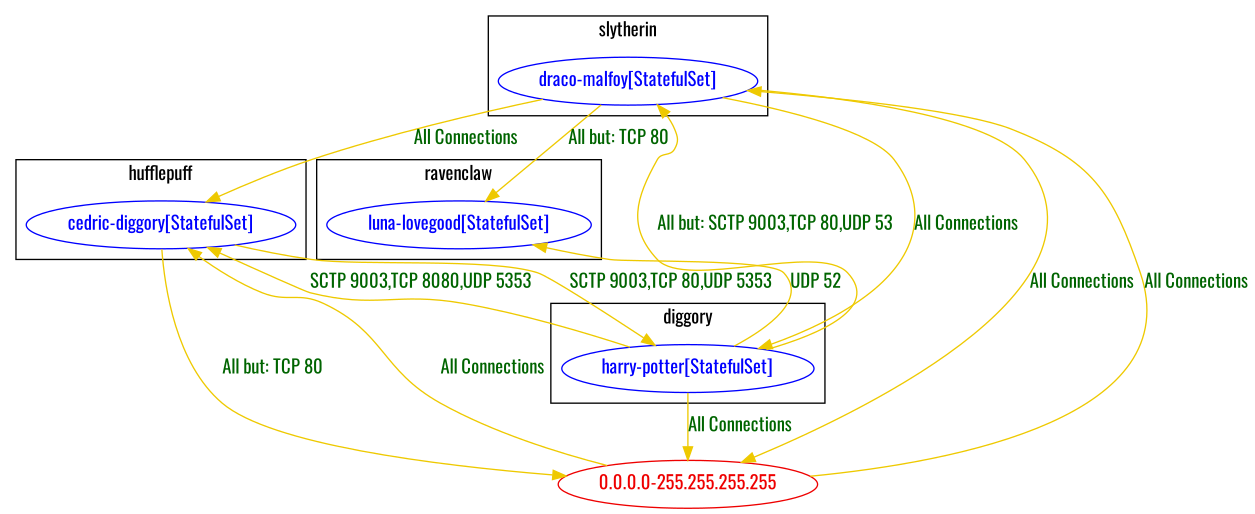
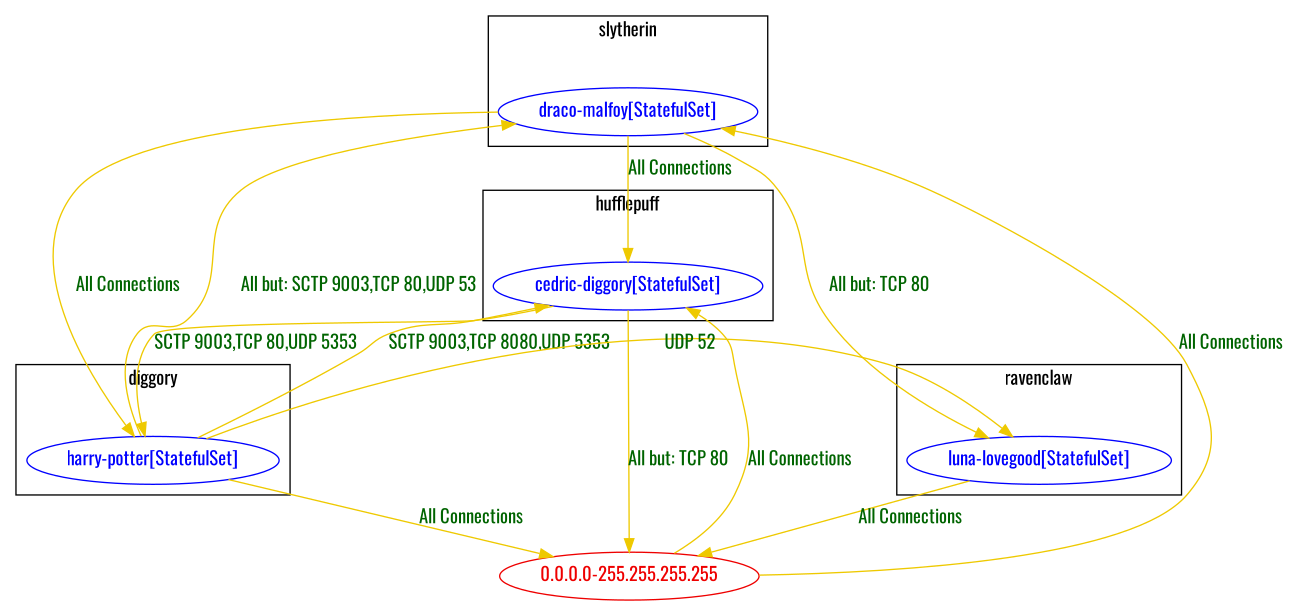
edge "draco-malfoy[StatefulSet]" -> "0.0.0.0-255.255.255.255": now "luna-lovegood[StatefulSet]" -> "0.0.0.0-255.255.255.255"
